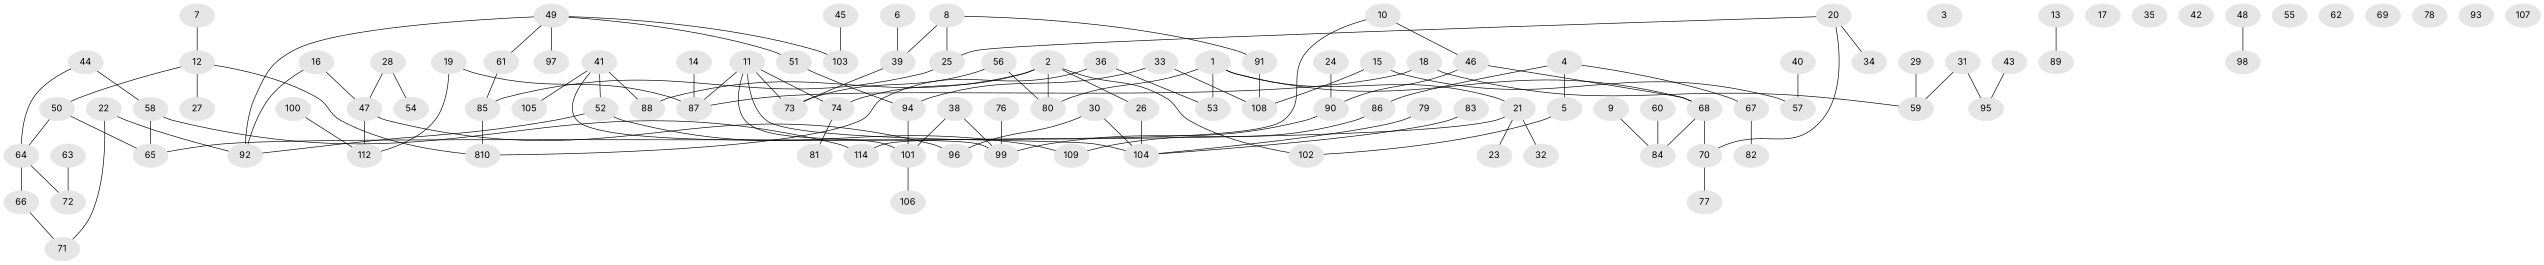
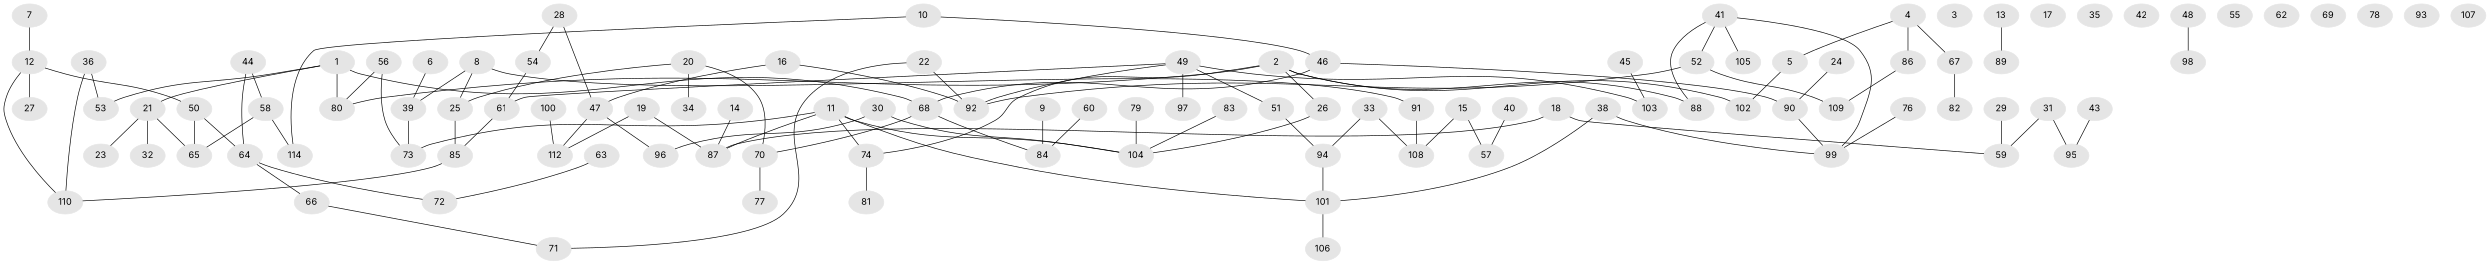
edge "54" -- "61": added
node "810": label "810" -> "110"
